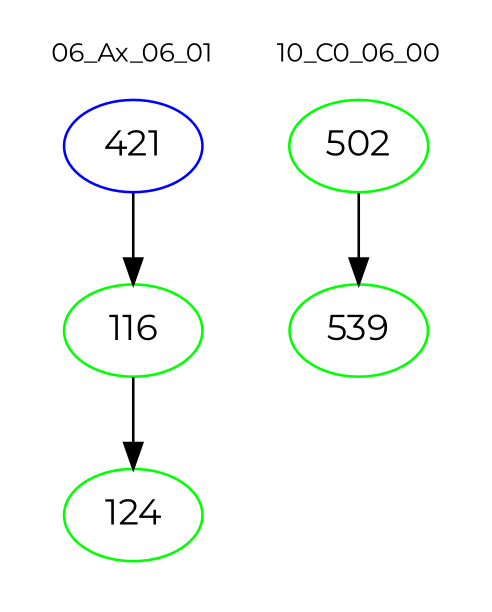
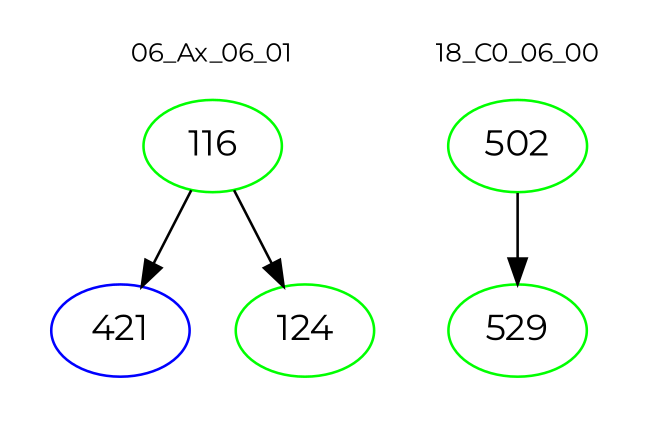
cluster "10_C0_06_00": label "10_C0_06_00" -> "18_C0_06_00"
edge "421" -> "116": reversed
node "539": label "539" -> "529"
